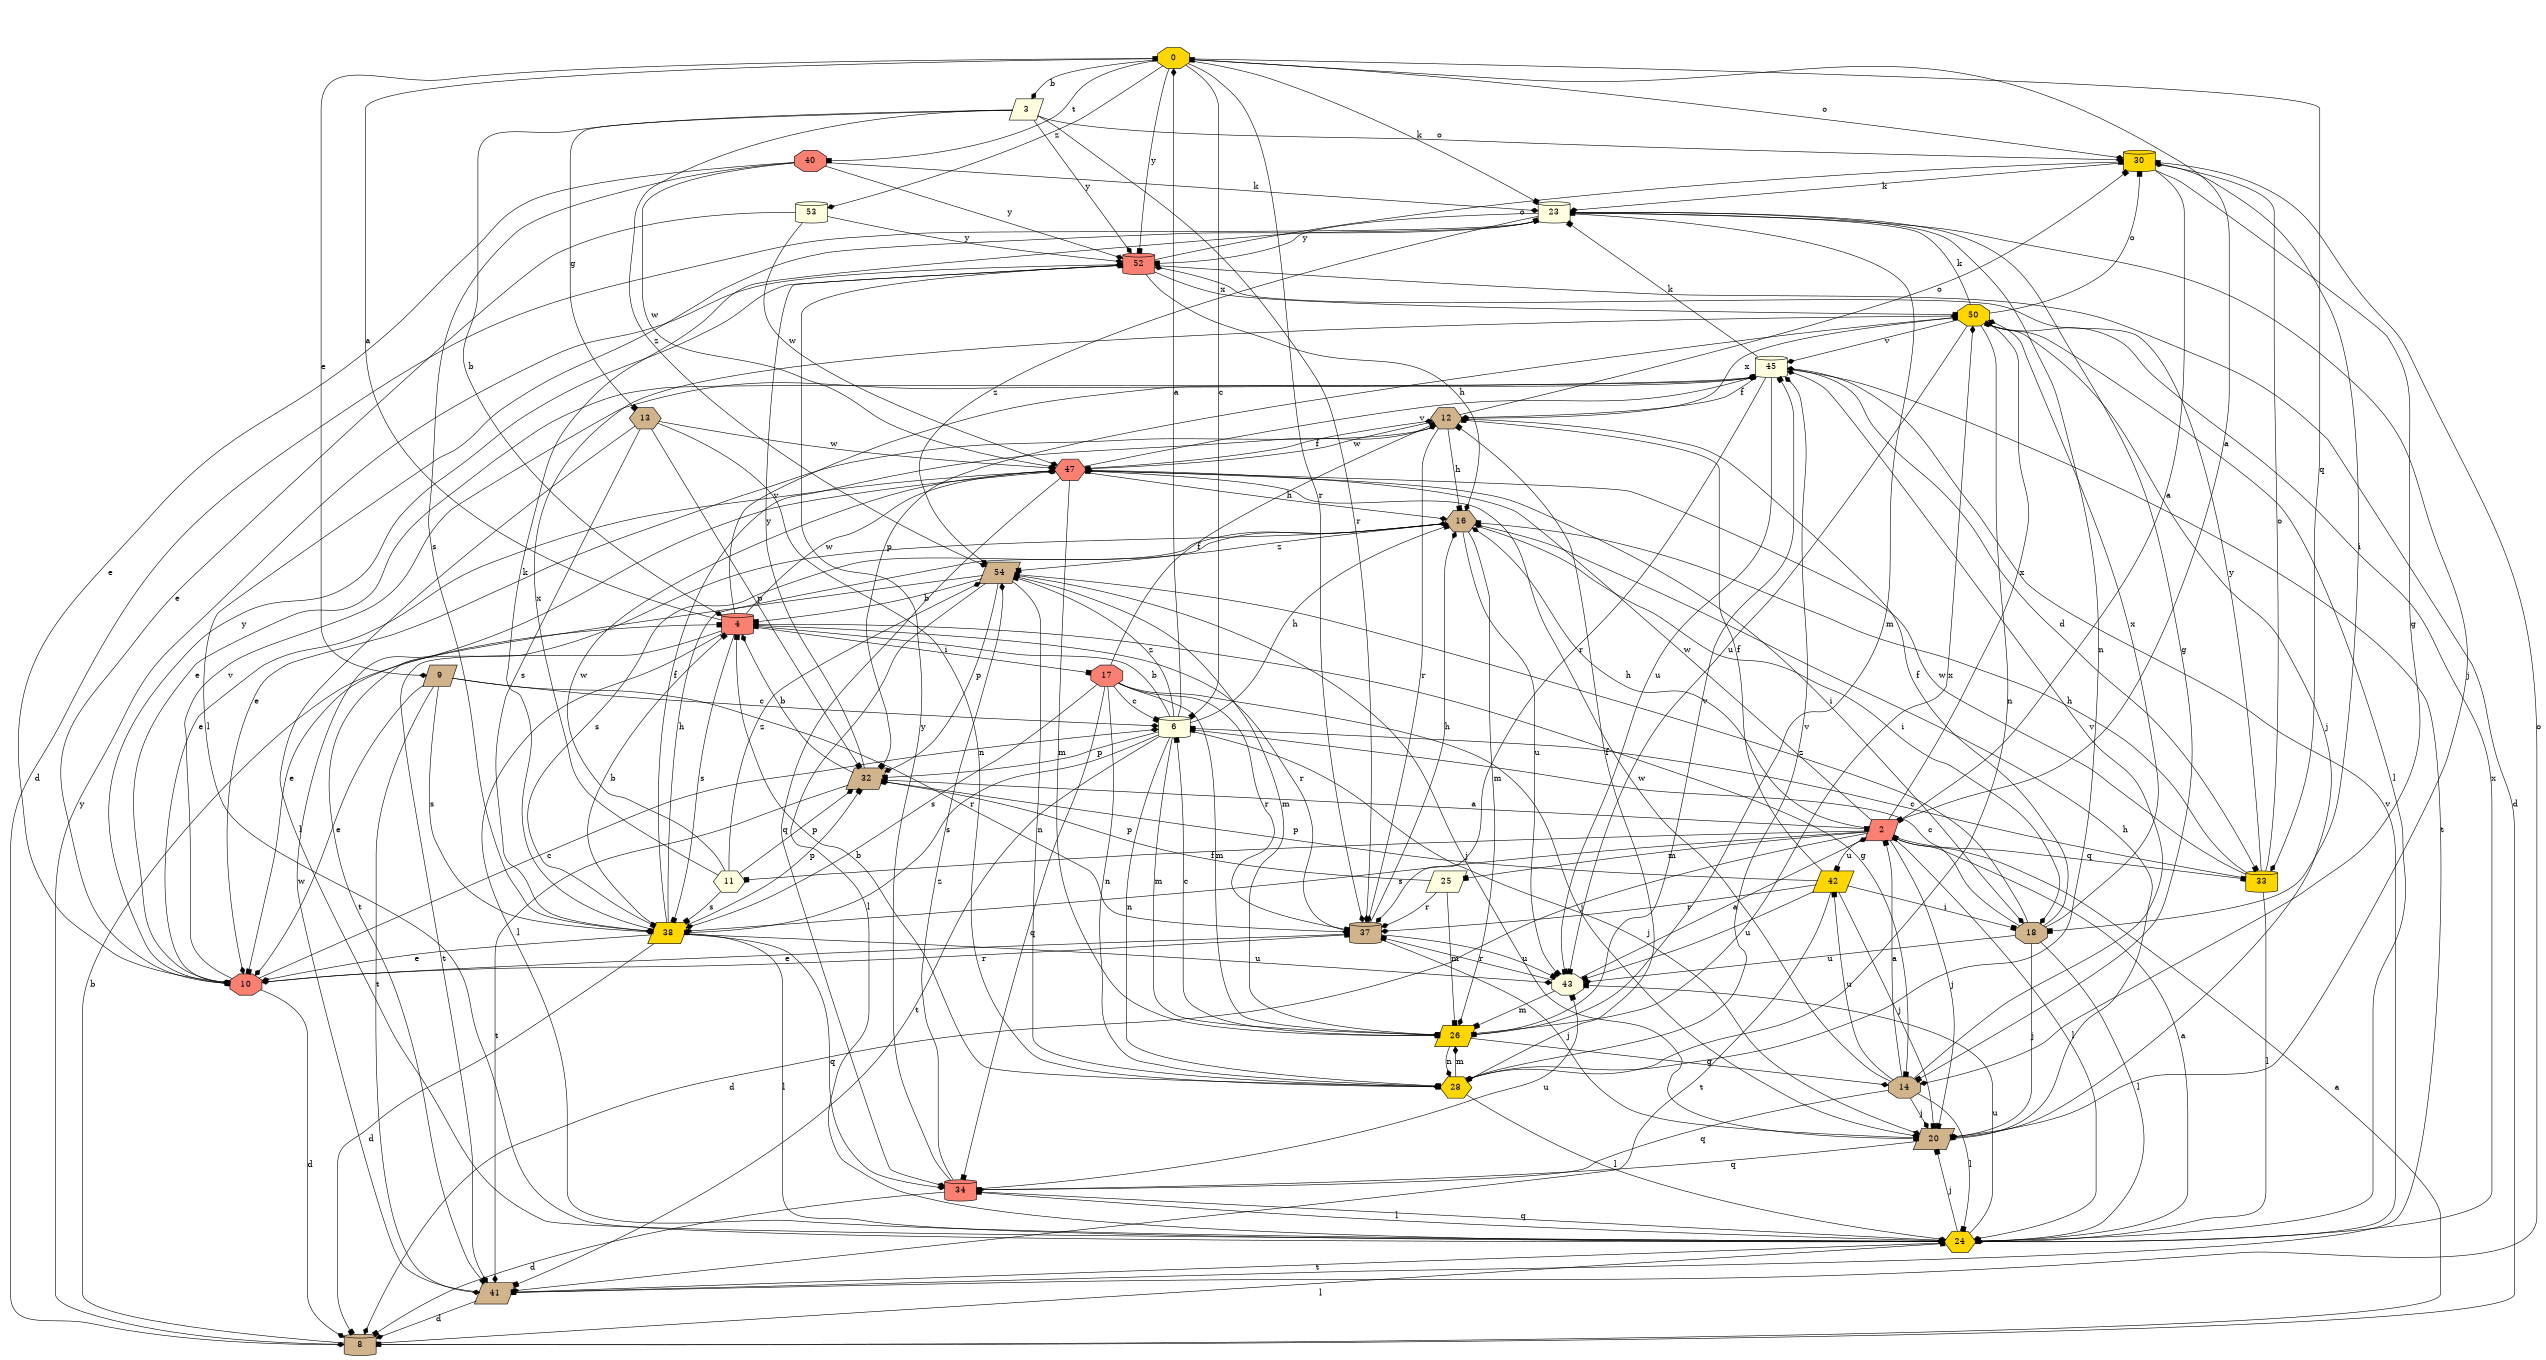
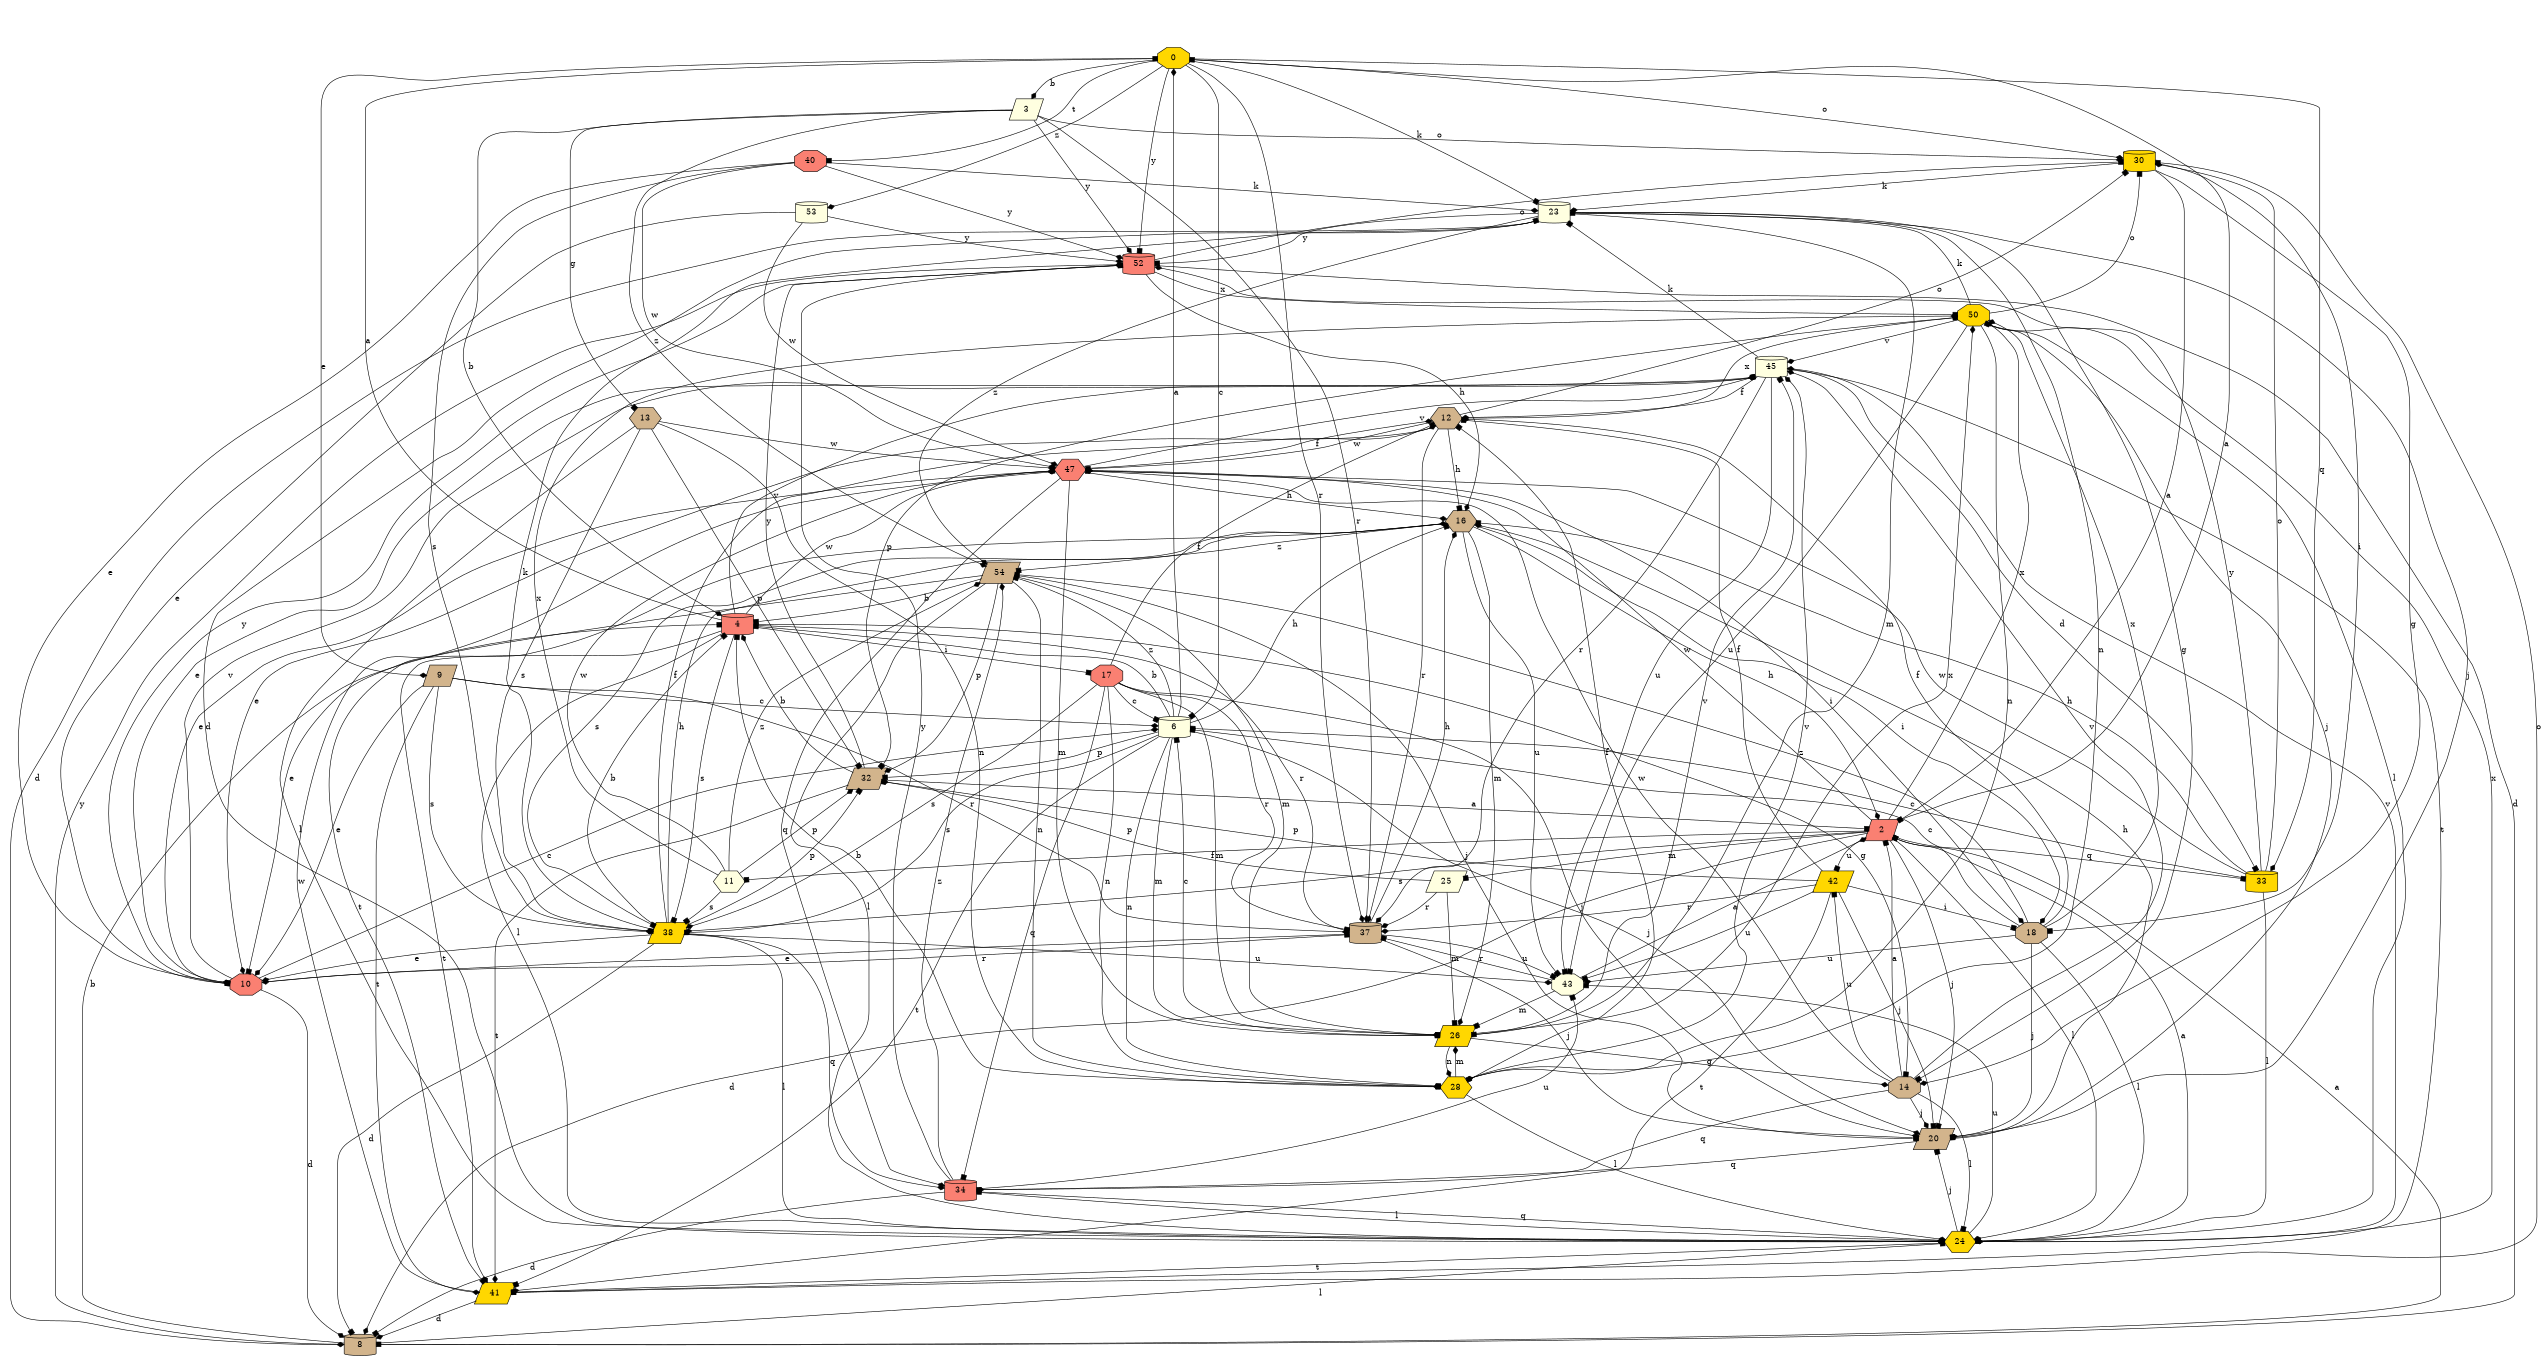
edge "2" -> "16": reversed
edge "23" -> "24": label "l" -> "d"
node "41": fillcolor tan -> gold
